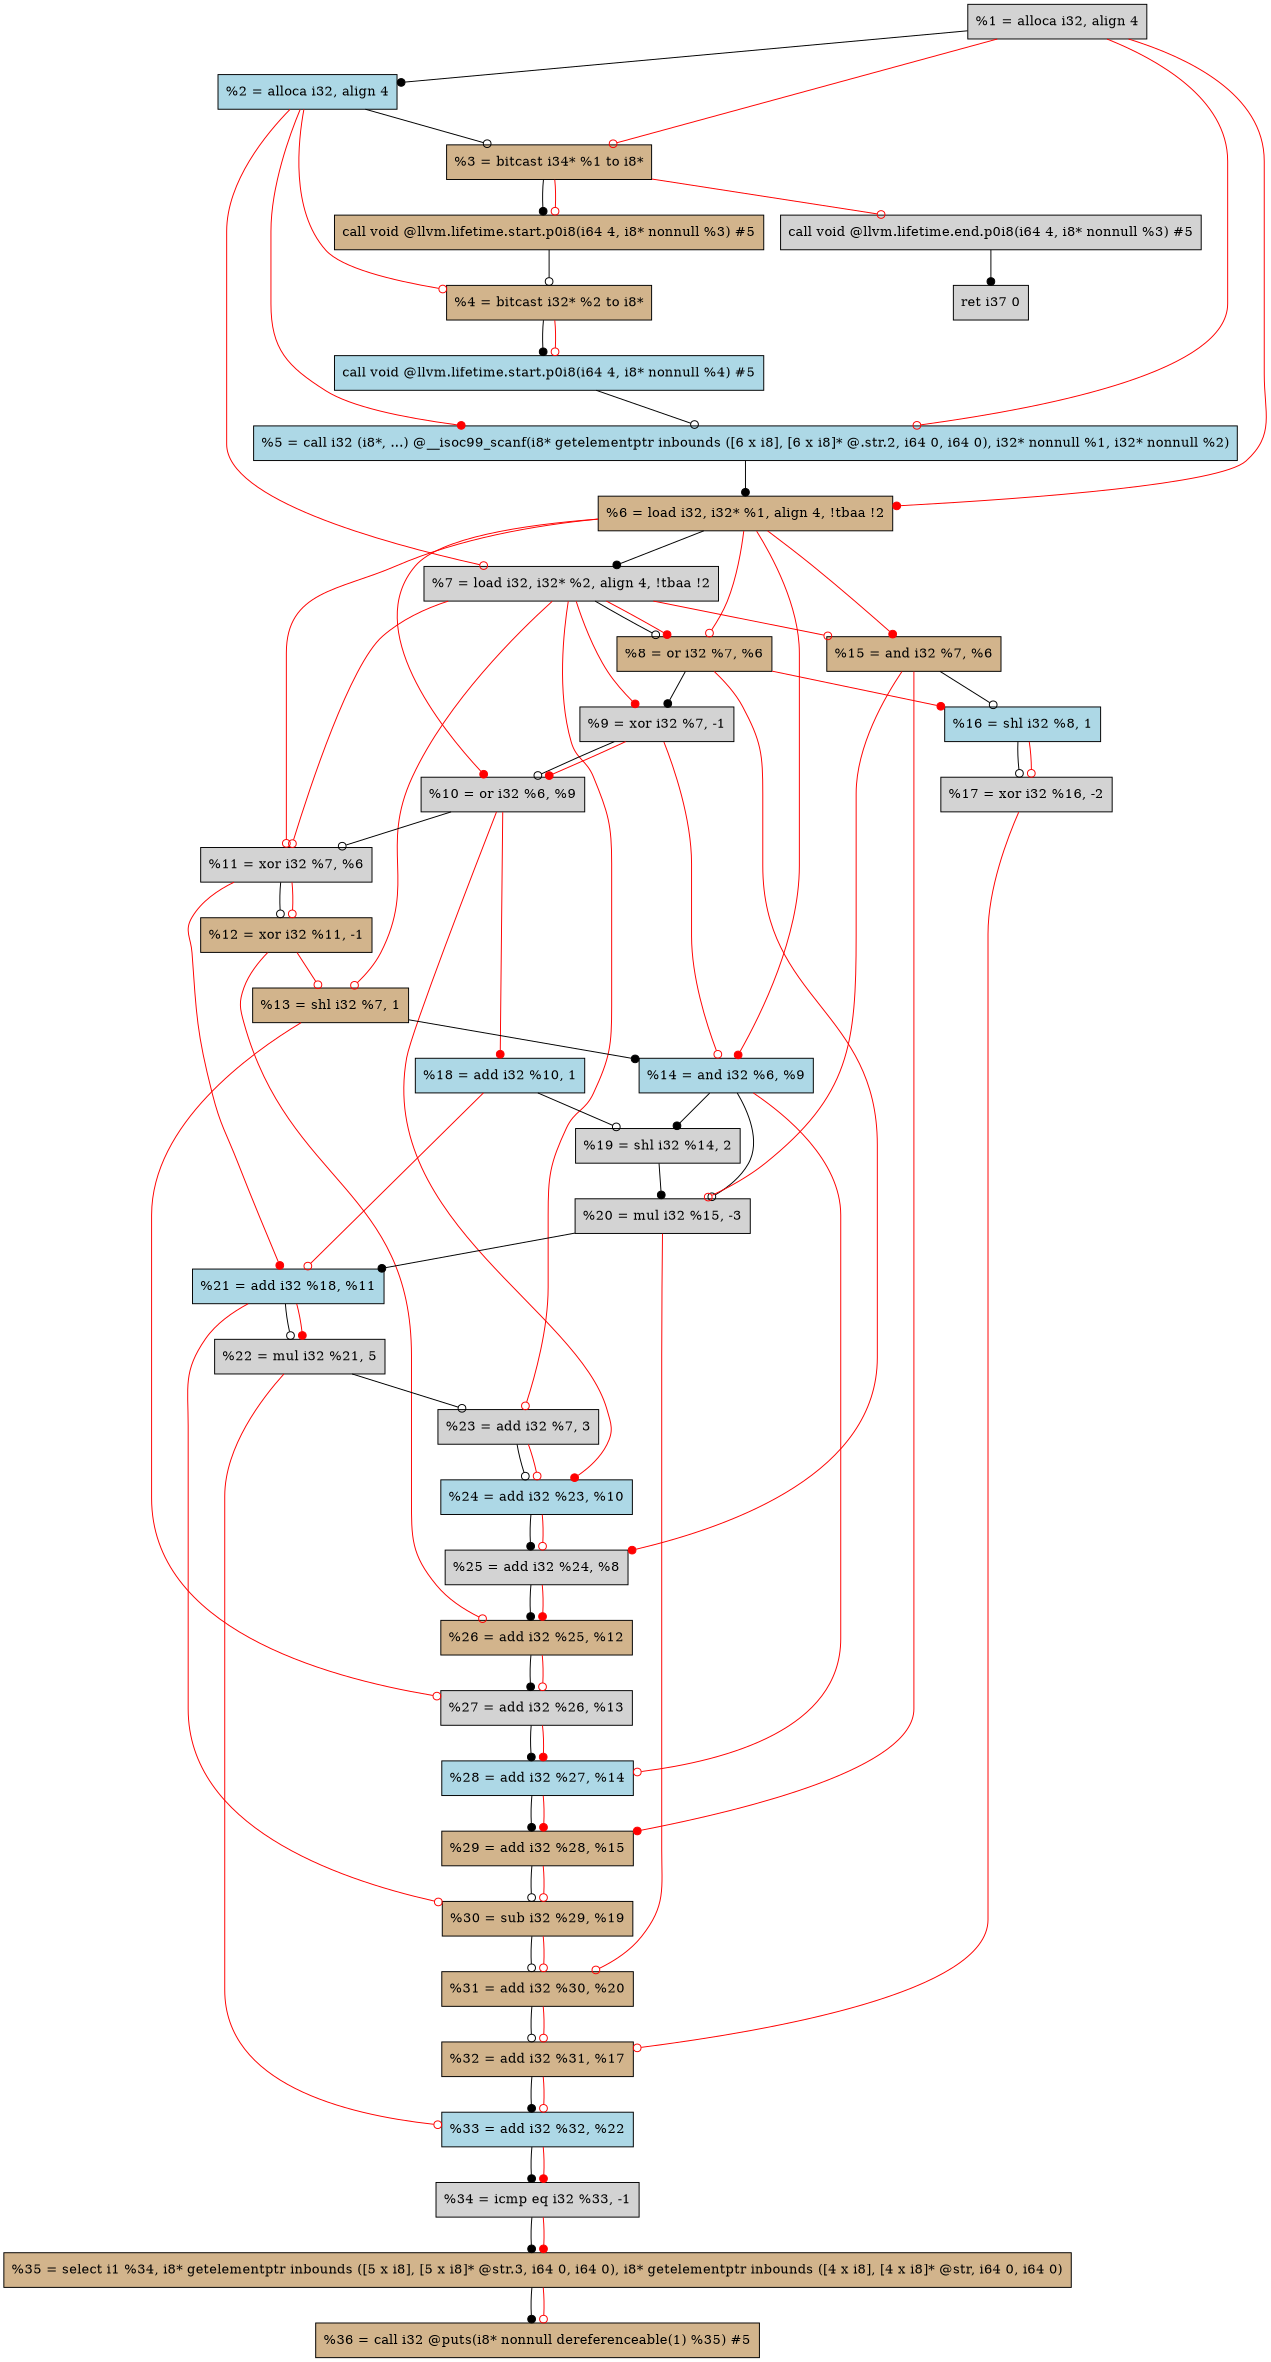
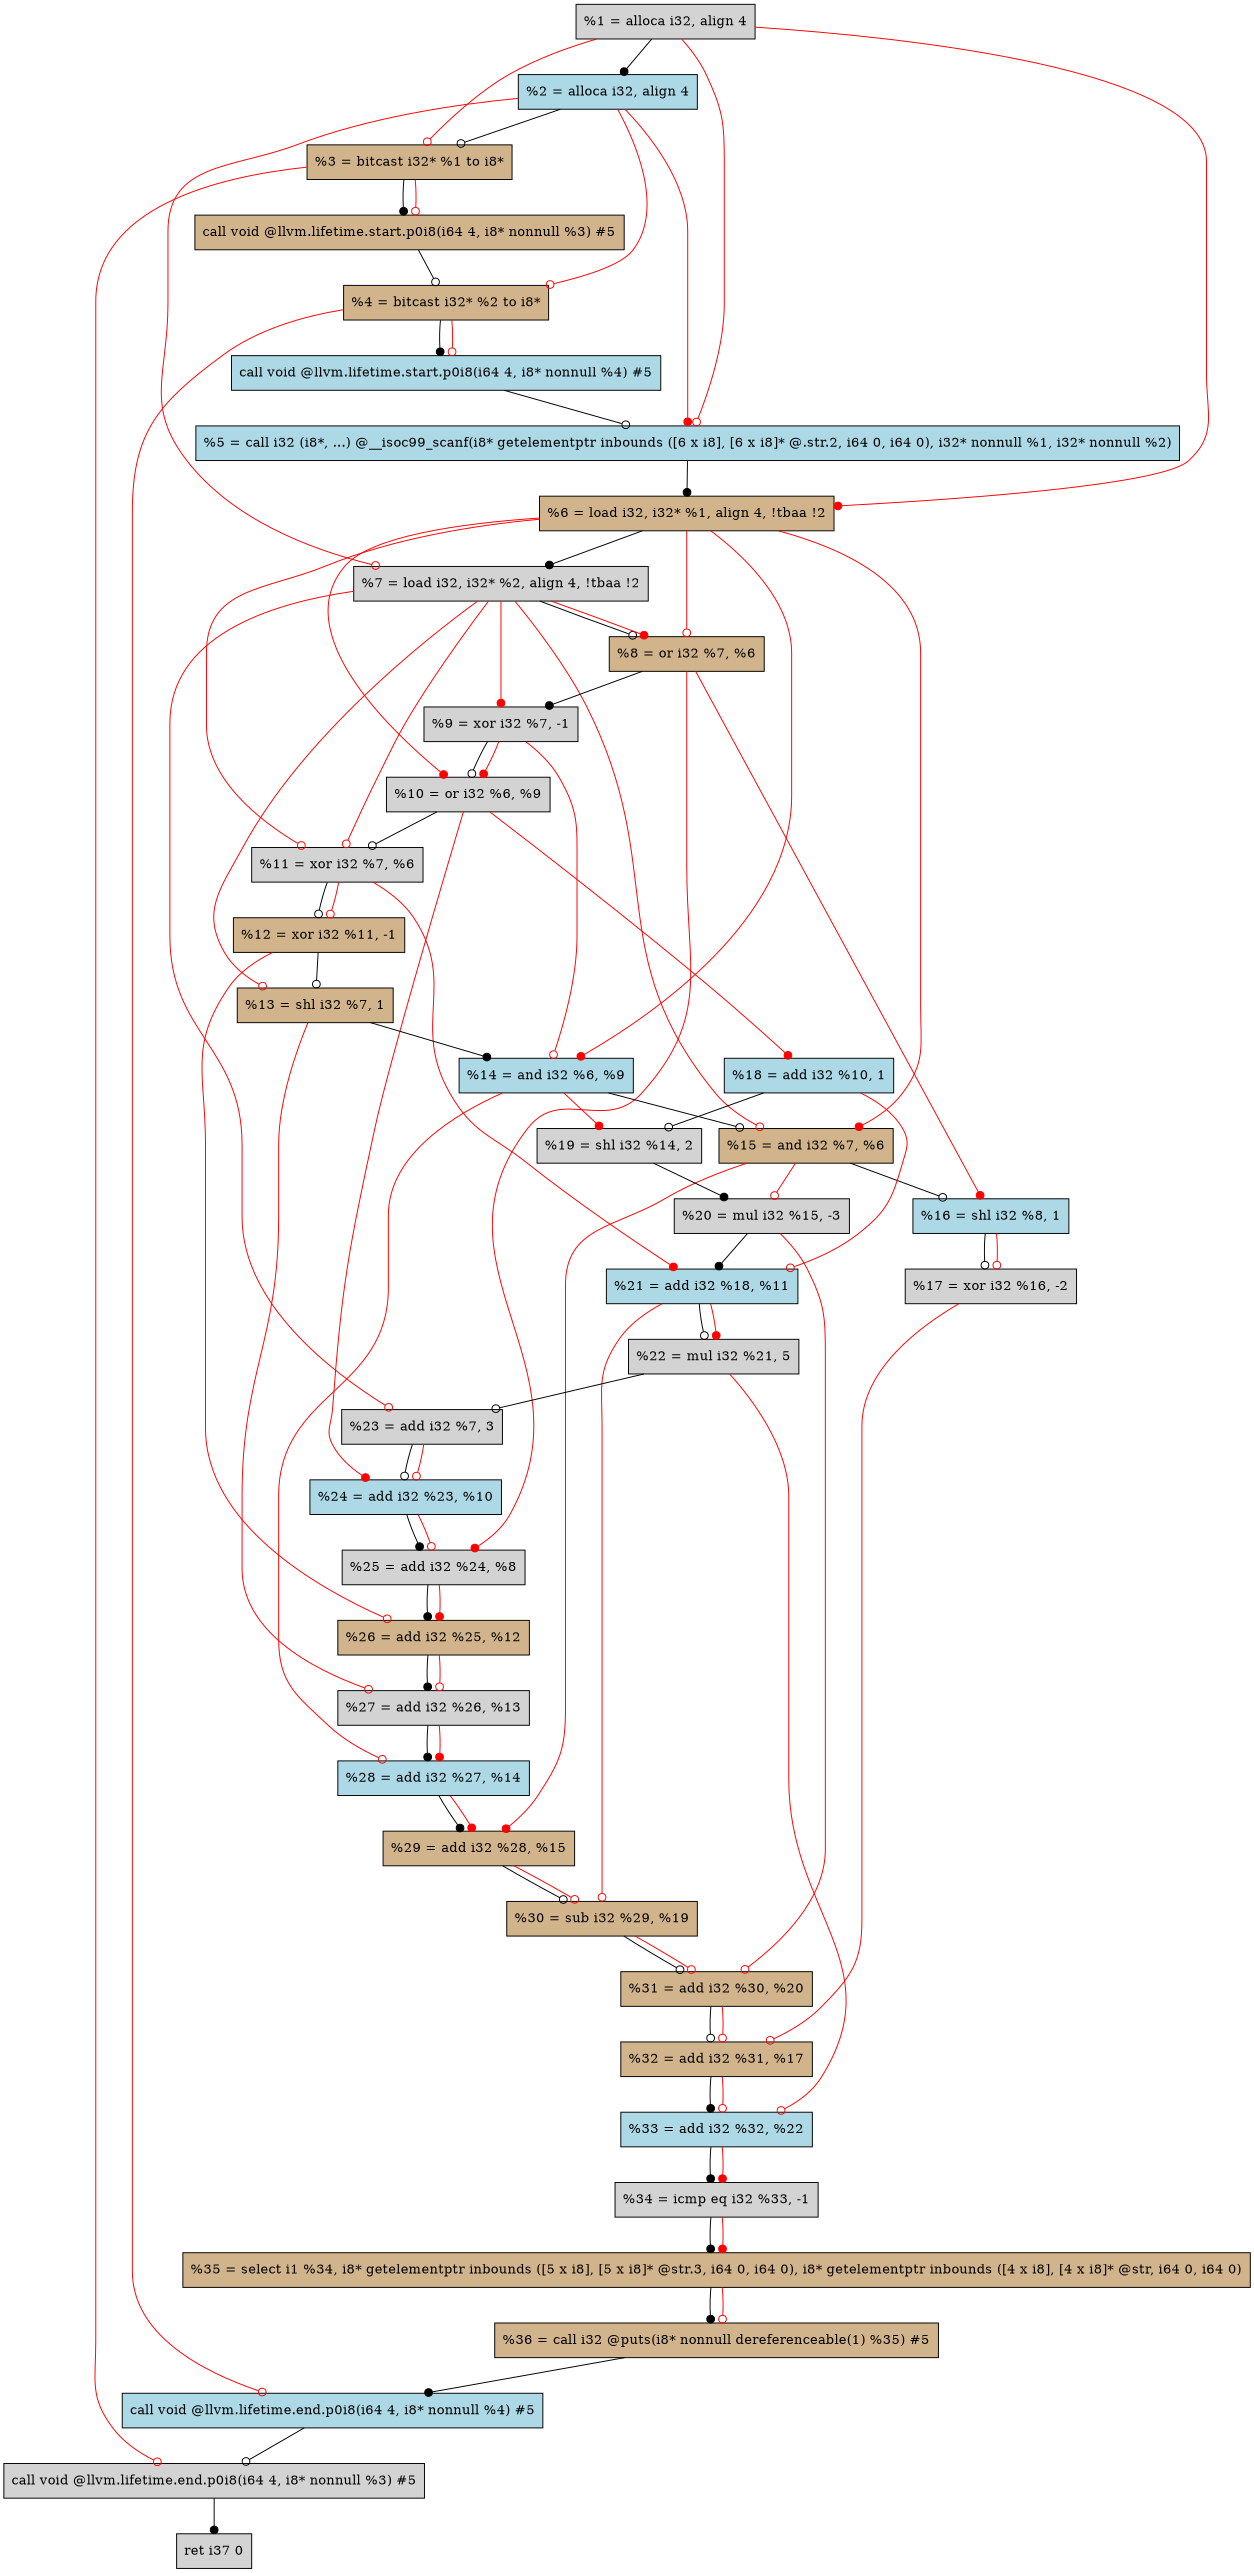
node "%3 = bitcast i34* %1 to i8*": label "%3 = bitcast i34* %1 to i8*" -> "%3 = bitcast i32* %1 to i8*"
edge "%12 = xor i32 %11, -1" -> "%13 = shl i32 %7, 1": color red -> black
edge "%14 = and i32 %6, %9" -> "%19 = shl i32 %14, 2": color black -> red
edge "%14 = and i32 %6, %9" -> "%20 = mul i32 %15, -3": now "%14 = and i32 %6, %9" -> "%15 = and i32 %7, %6"
node "call void @llvm.lifetime.end.p0i8(i64 4, i8* nonnull %4) #5": added
